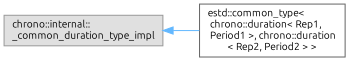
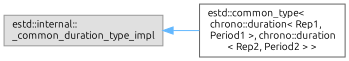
node "chrono::internal:: _common_duration_type_impl": label "chrono::internal:: _common_duration_type_impl" -> "estd::internal:: _common_duration_type_impl"
